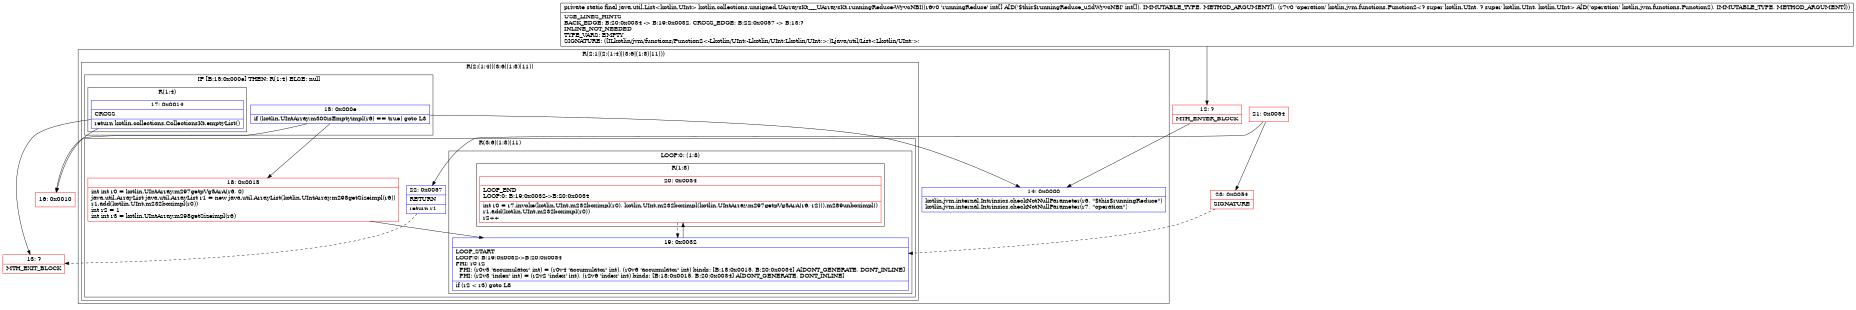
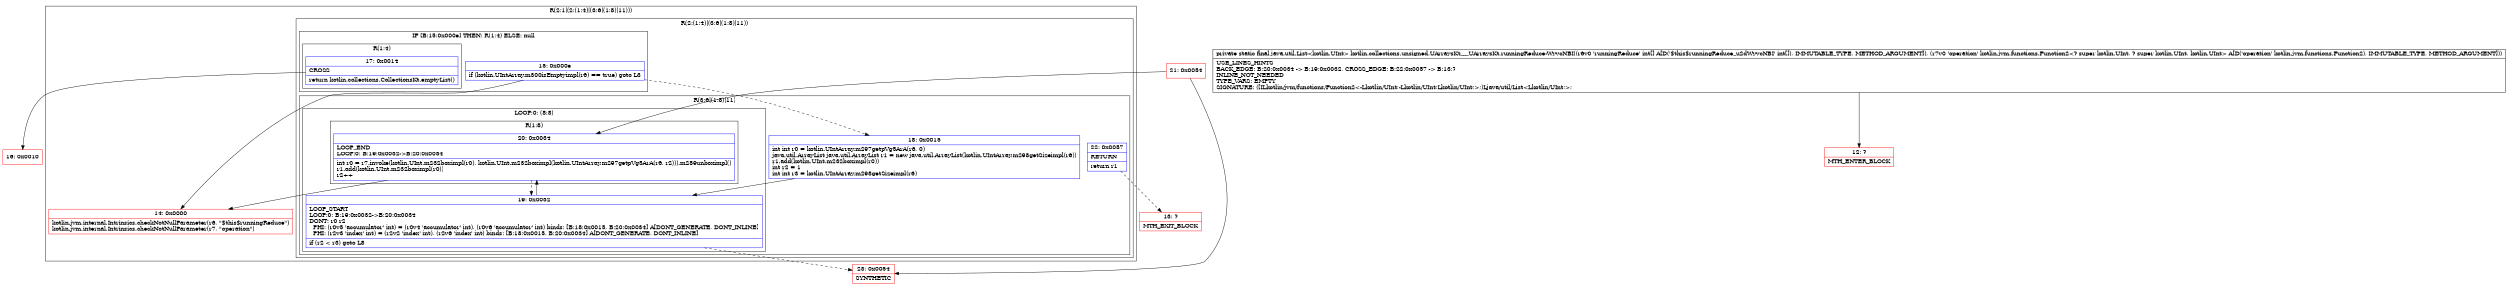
edge "15: 0x000e" -> "16: 0x0010": removed
edge "21: 0x0054" -> "22: 0x0057": now "21: 0x0054" -> "20: 0x0034"
edge "15: 0x000e" -> "18: 0x0015": style solid -> dashed
edge "12: ?" -> "14: 0x0000": now "20: 0x0034" -> "14: 0x0000"
cluster "LOOP:0: (1:8)": label "LOOP:0: (1:8)" -> "LOOP:0: (8:8)"
edge "17: 0x0014" -> "13: ?": removed
node "18: 0x0015": color red -> blue
node "20: 0x0034": color red -> blue
node "14: 0x0000": color blue -> red
node "23: 0x0054": text "SIGNATURE" -> "SYNTHETIC"
edge "23: 0x0054" -> "19: 0x0032": reversed
node "19: 0x0032": text "PHI: r0 r2" -> "DONT: r0 r2"
